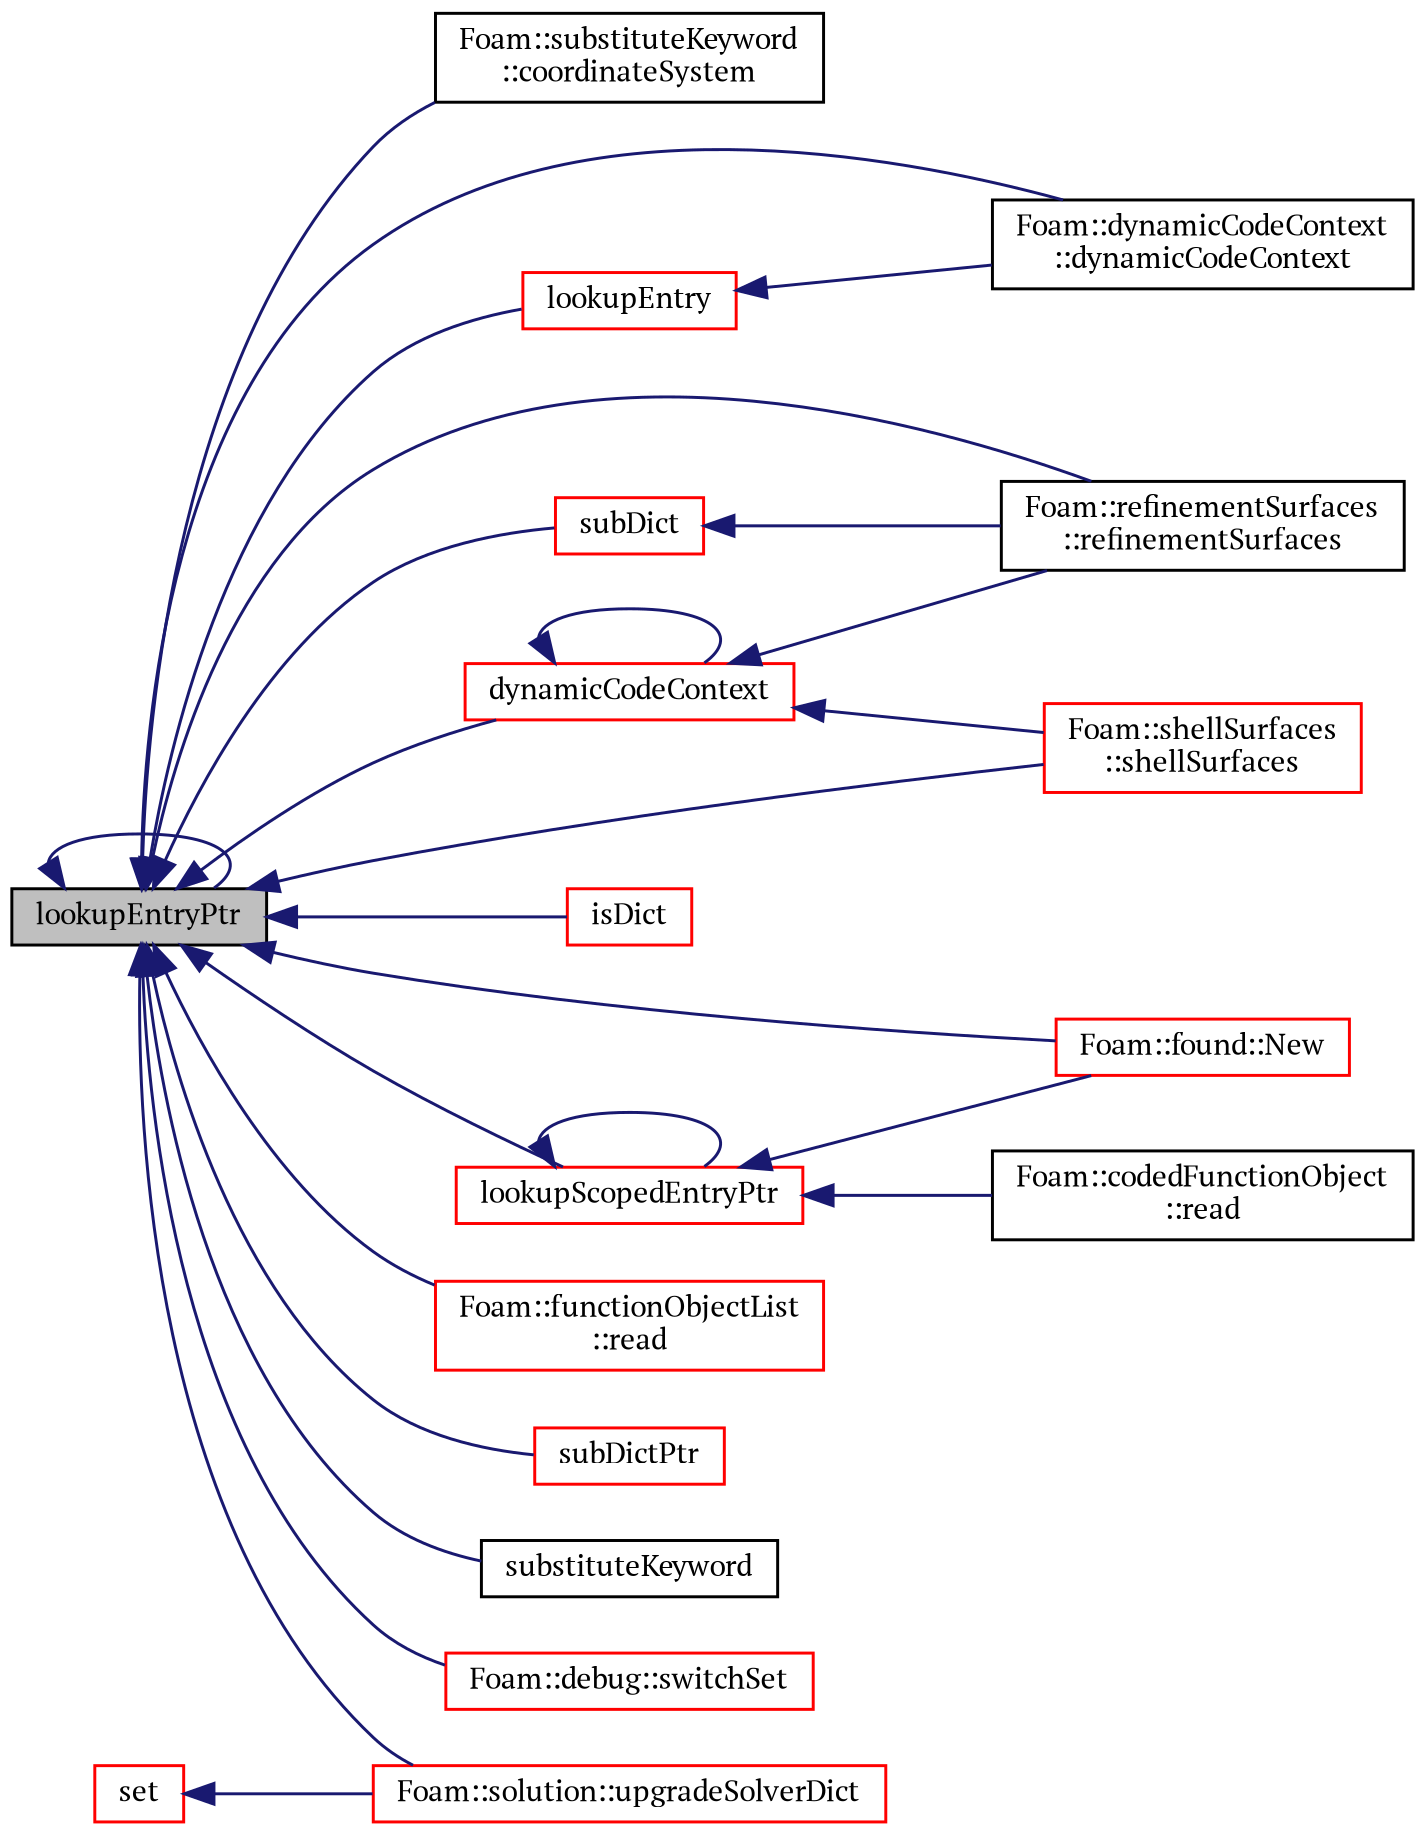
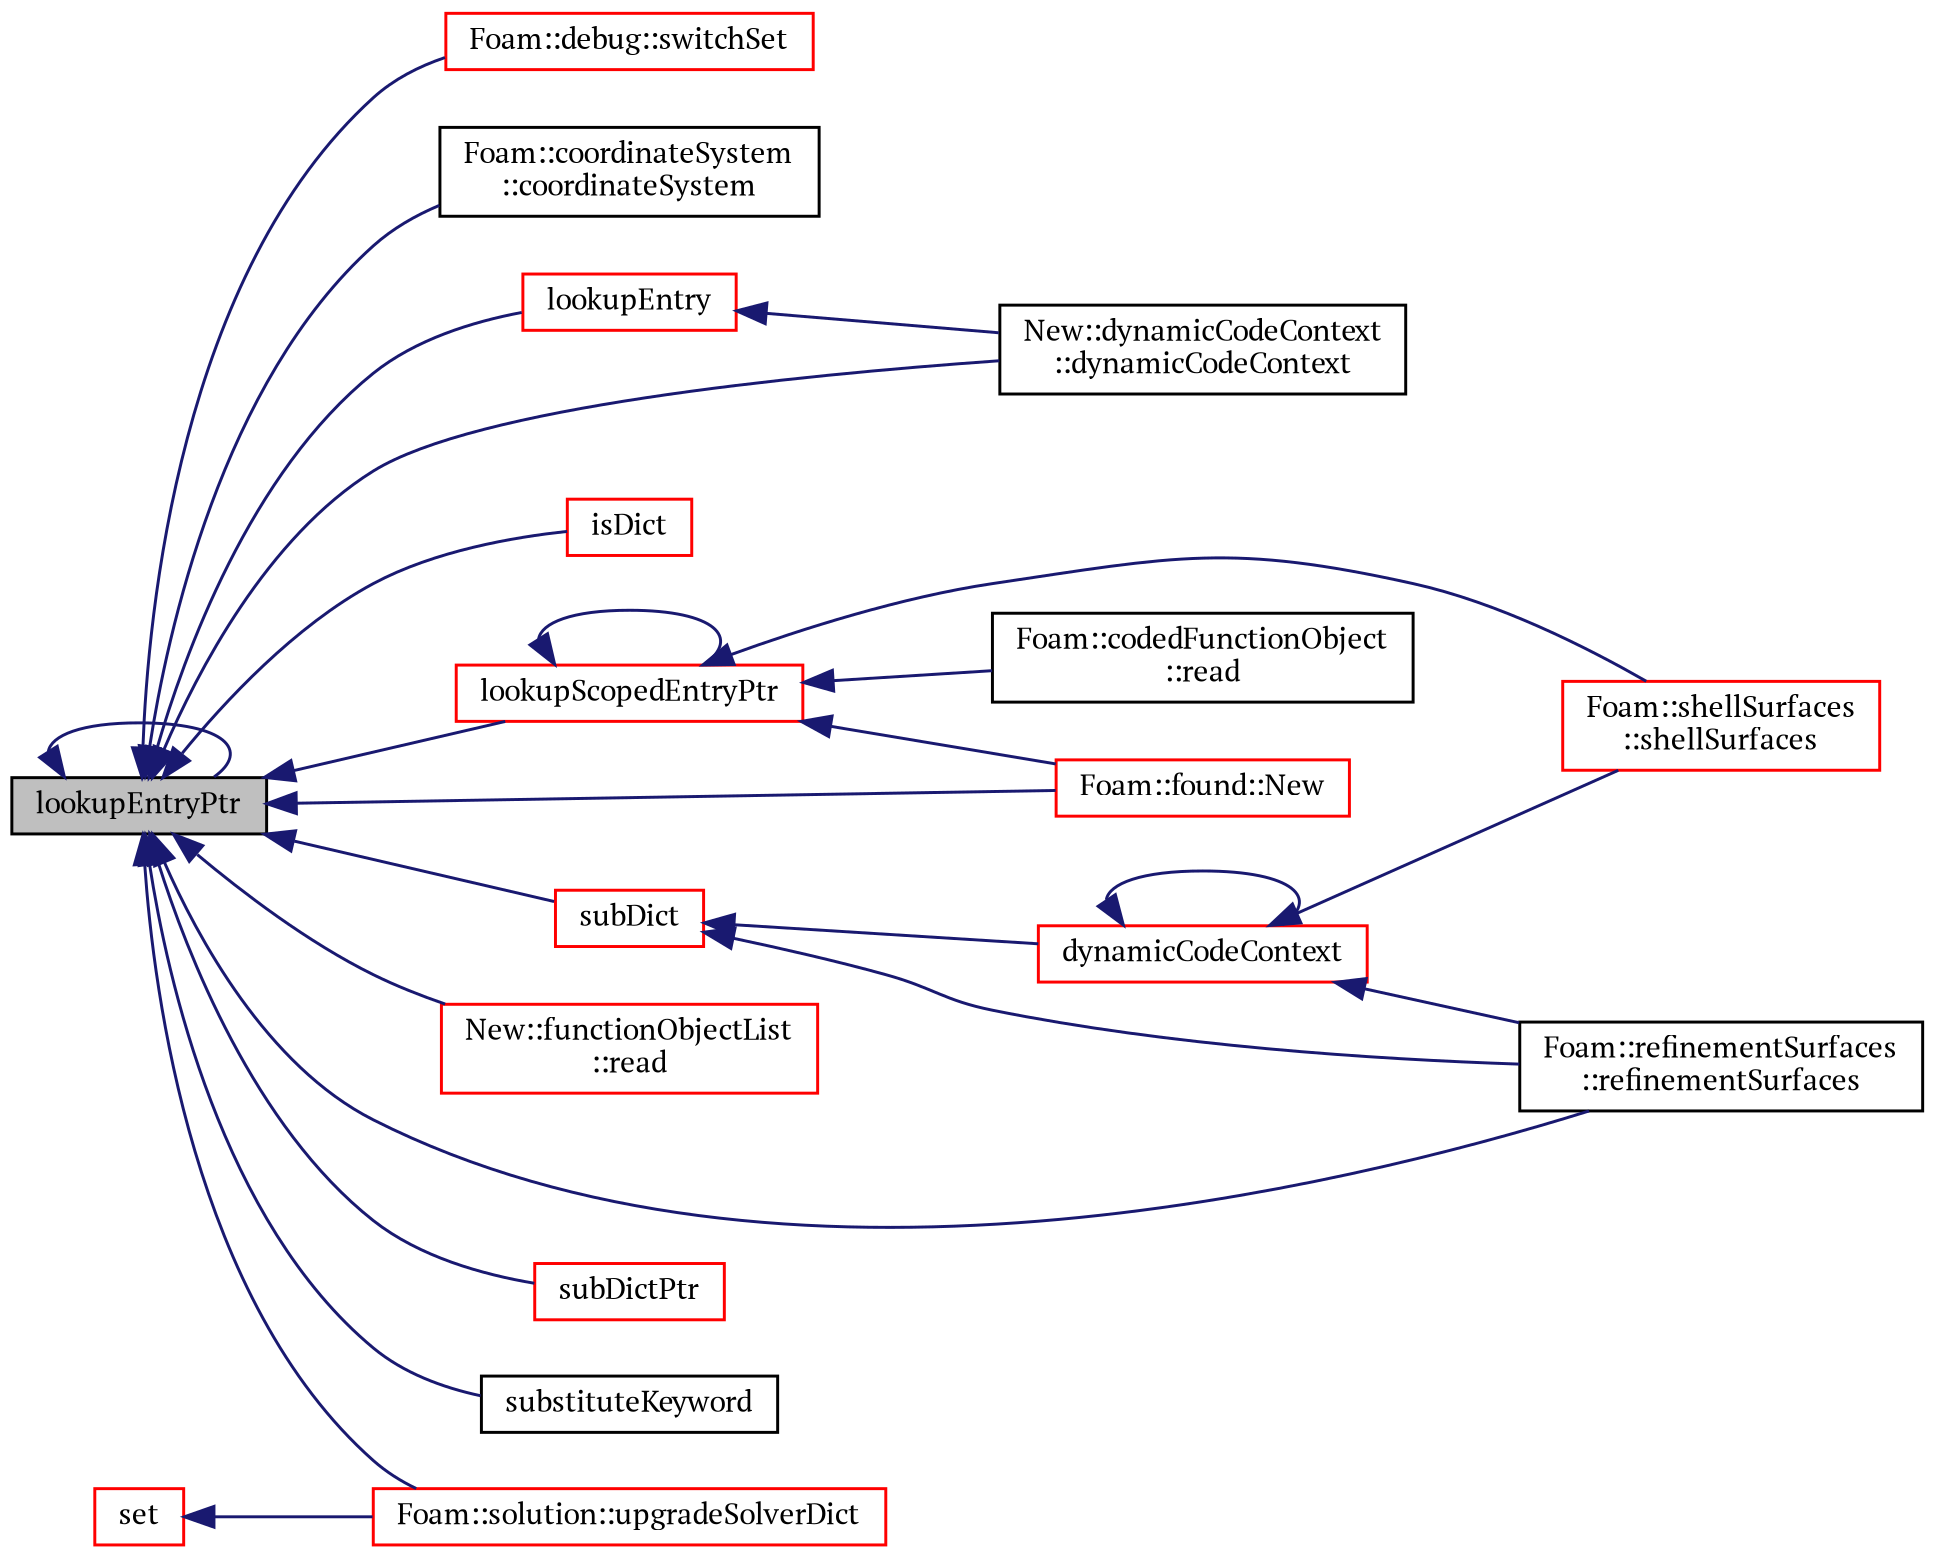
node "Foam::substituteKeyword ::coordinateSystem": label "Foam::substituteKeyword ::coordinateSystem" -> "Foam::coordinateSystem ::coordinateSystem"
node "Foam::dynamicCodeContext ::dynamicCodeContext": label "Foam::dynamicCodeContext ::dynamicCodeContext" -> "New::dynamicCodeContext ::dynamicCodeContext"
edge "dynamicCodeContext" -> "lookupEntryPtr": now "dynamicCodeContext" -> "subDict"
edge "Foam::shellSurfaces ::shellSurfaces" -> "lookupEntryPtr": now "Foam::shellSurfaces ::shellSurfaces" -> "lookupScopedEntryPtr"
node "Foam::functionObjectList ::read": label "Foam::functionObjectList ::read" -> "New::functionObjectList ::read"
